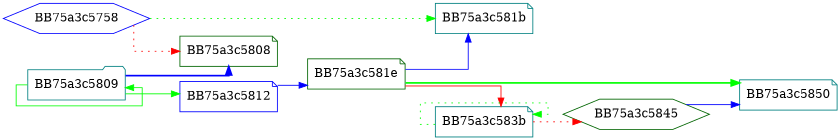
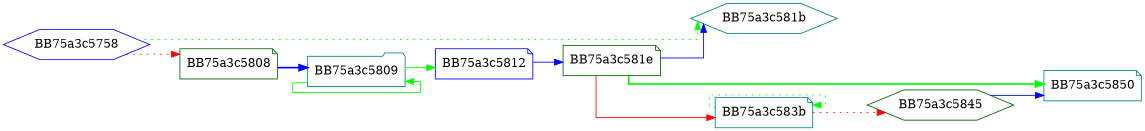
node "BB75a3c581b": shape note -> hexagon
edge "BB75a3c5809" -> "BB75a3c5808": reversed
